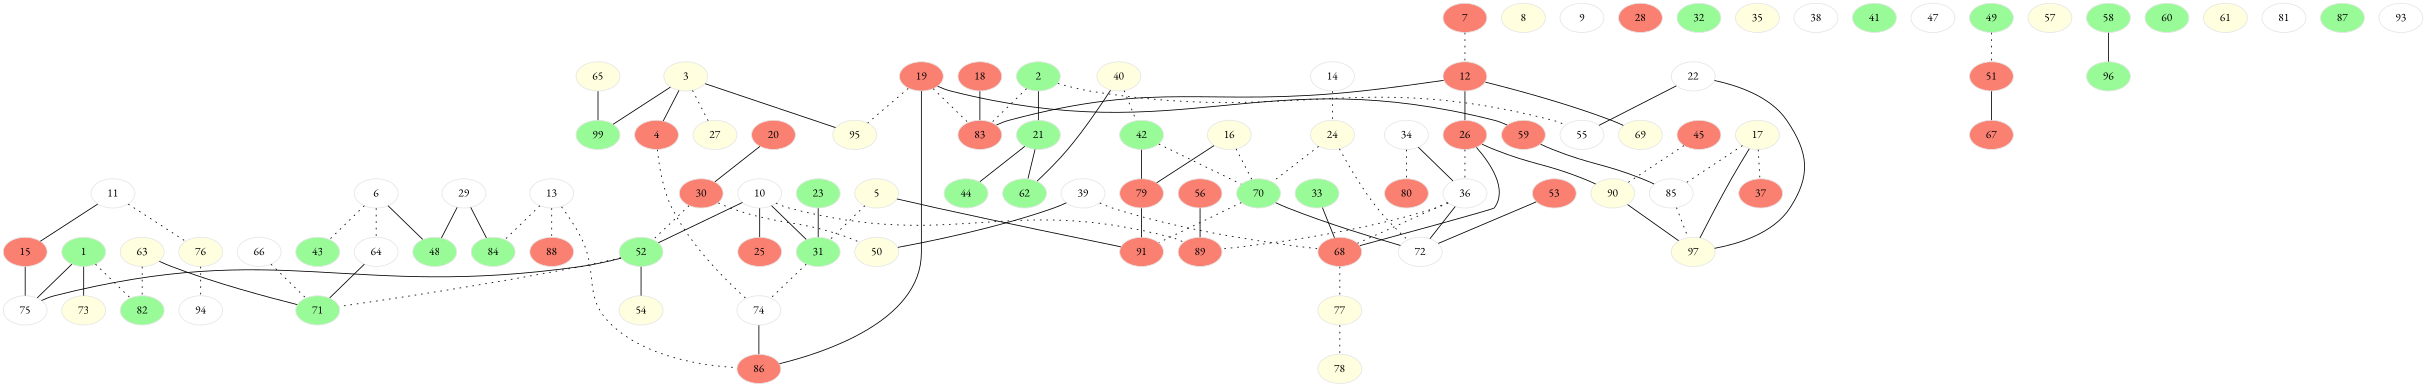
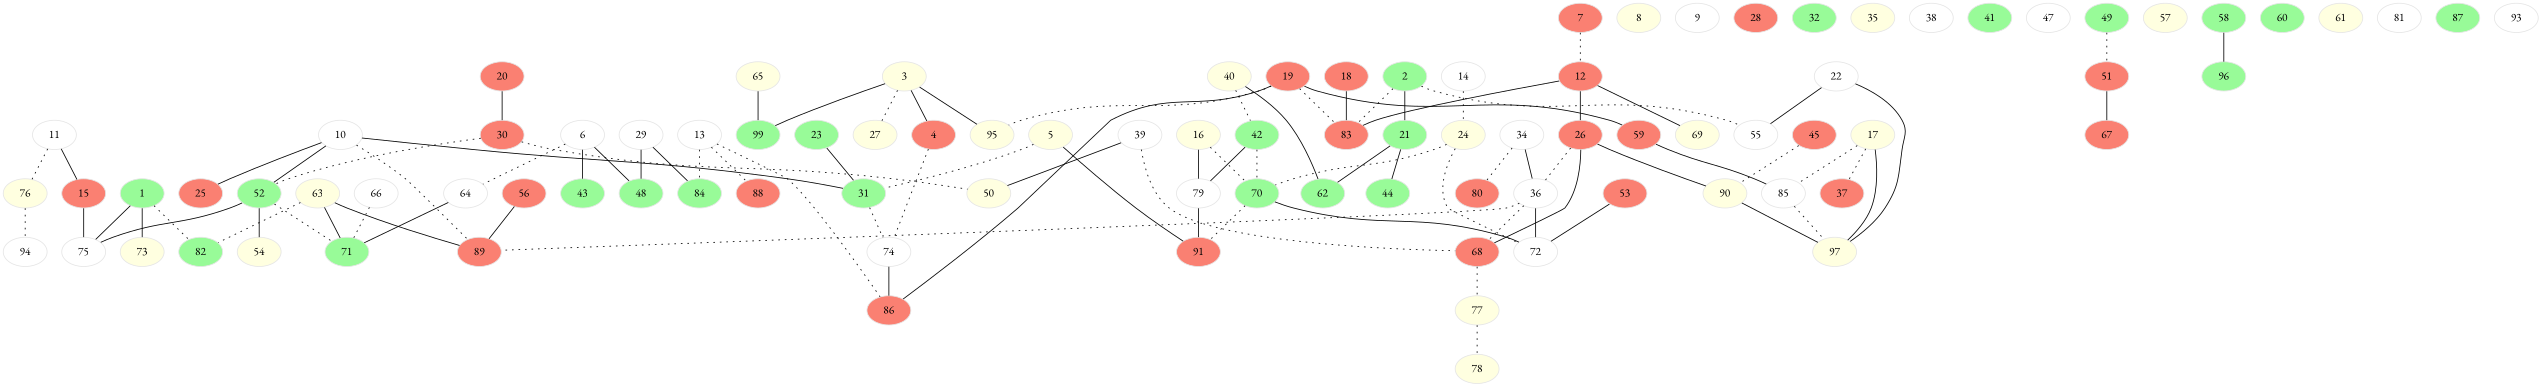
node "79": fillcolor salmon -> white
node "33": removed
edge "6" -- "43": style dotted -> solid
edge "63" -- "89": added
